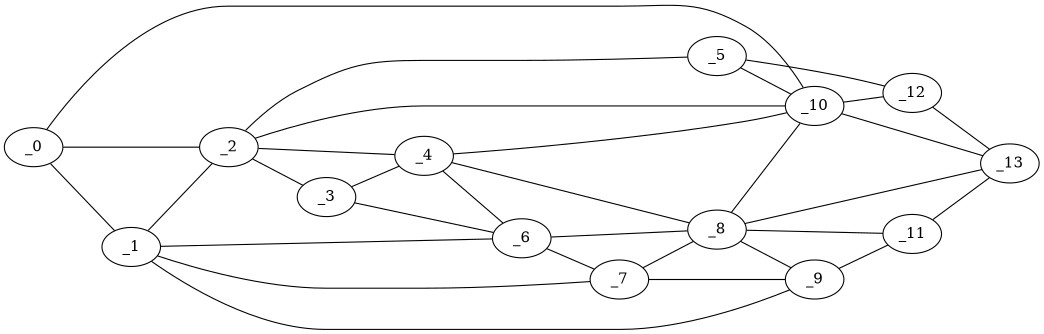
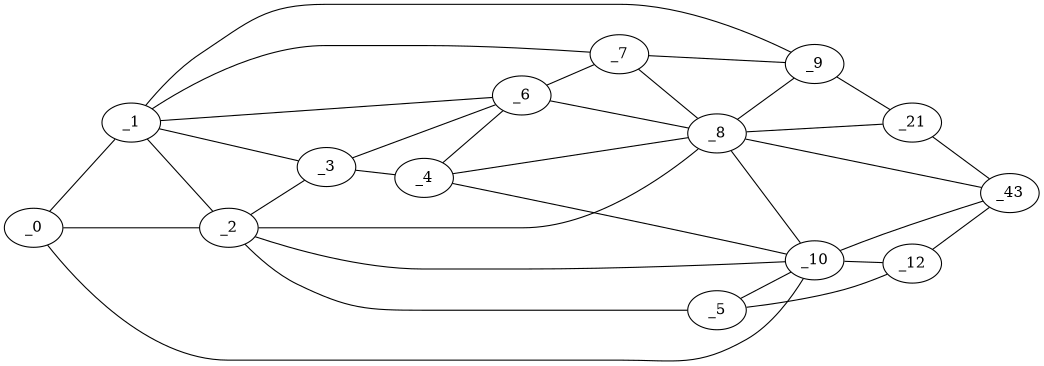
edge "_1" -- "_3": added
edge "_2" -- "_4": now "_2" -- "_8"
node "_13": label "_13" -> "_43"
node "_11": label "_11" -> "_21"
